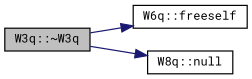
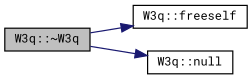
node "W6q::freeself": label "W6q::freeself" -> "W3q::freeself"
node "W8q::null": label "W8q::null" -> "W3q::null"
